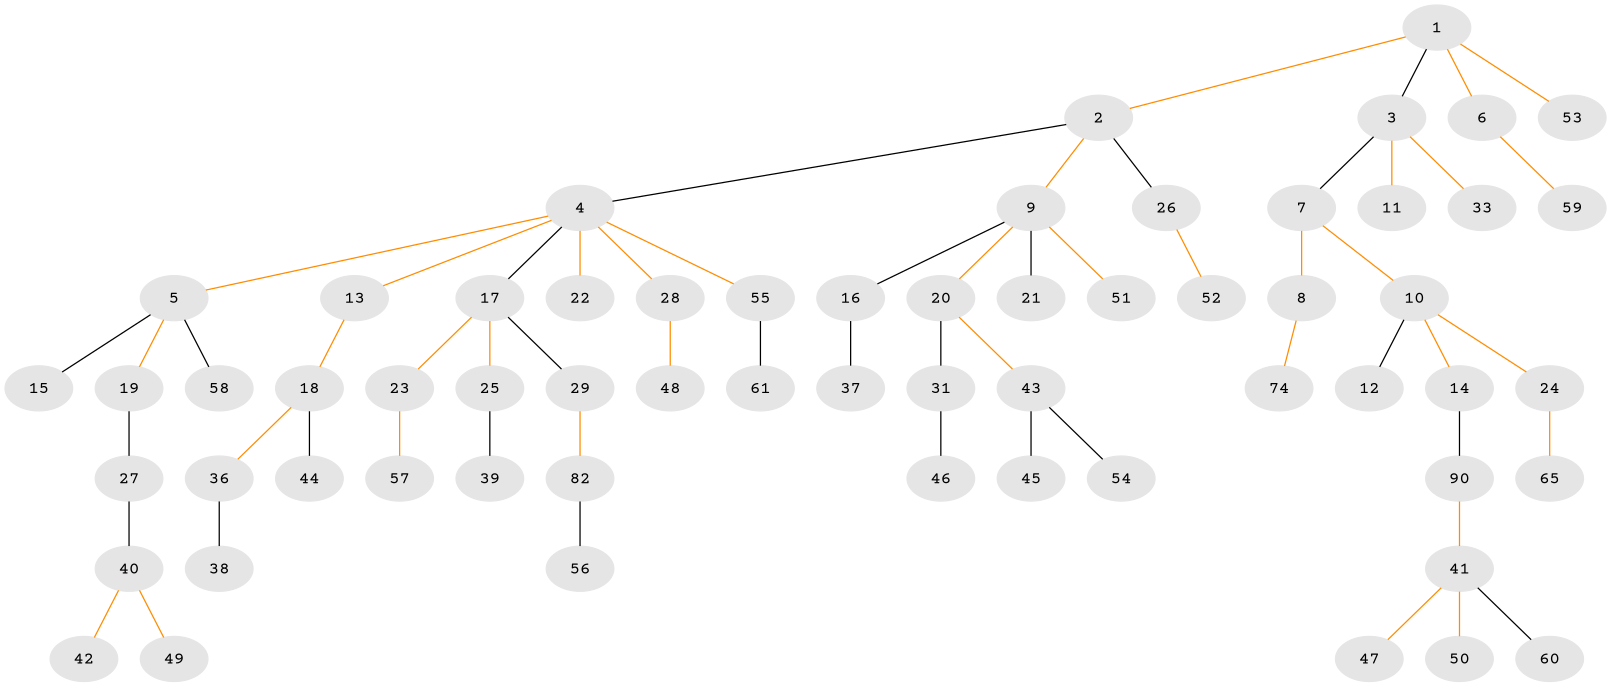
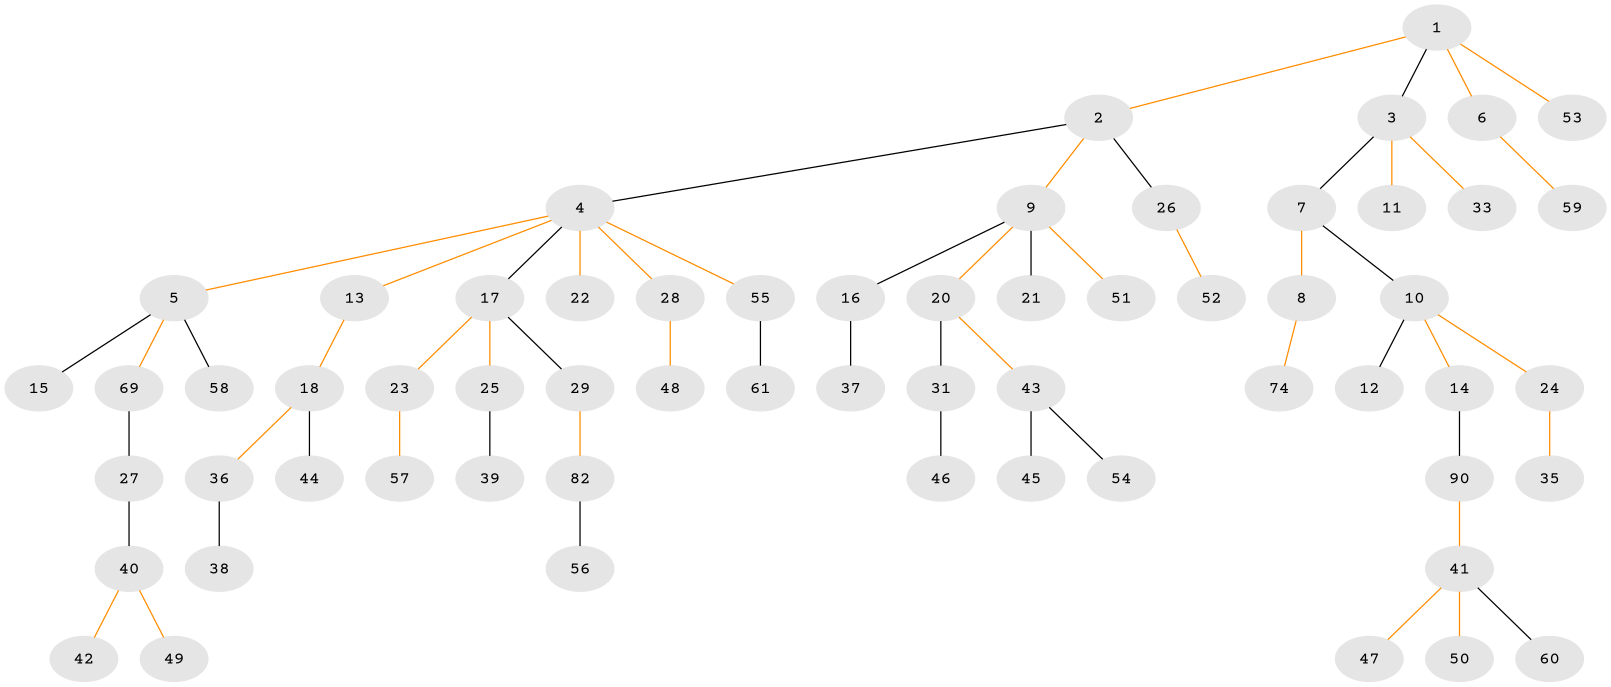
edge "7" -- "10": color darkorange -> black
node "19": label "19" -> "69"
node "65": label "65" -> "35"
